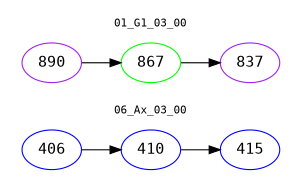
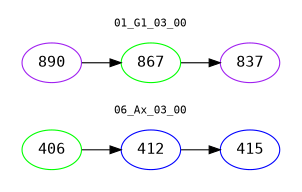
node "406": color blue -> green
node "410": label "410" -> "412"
